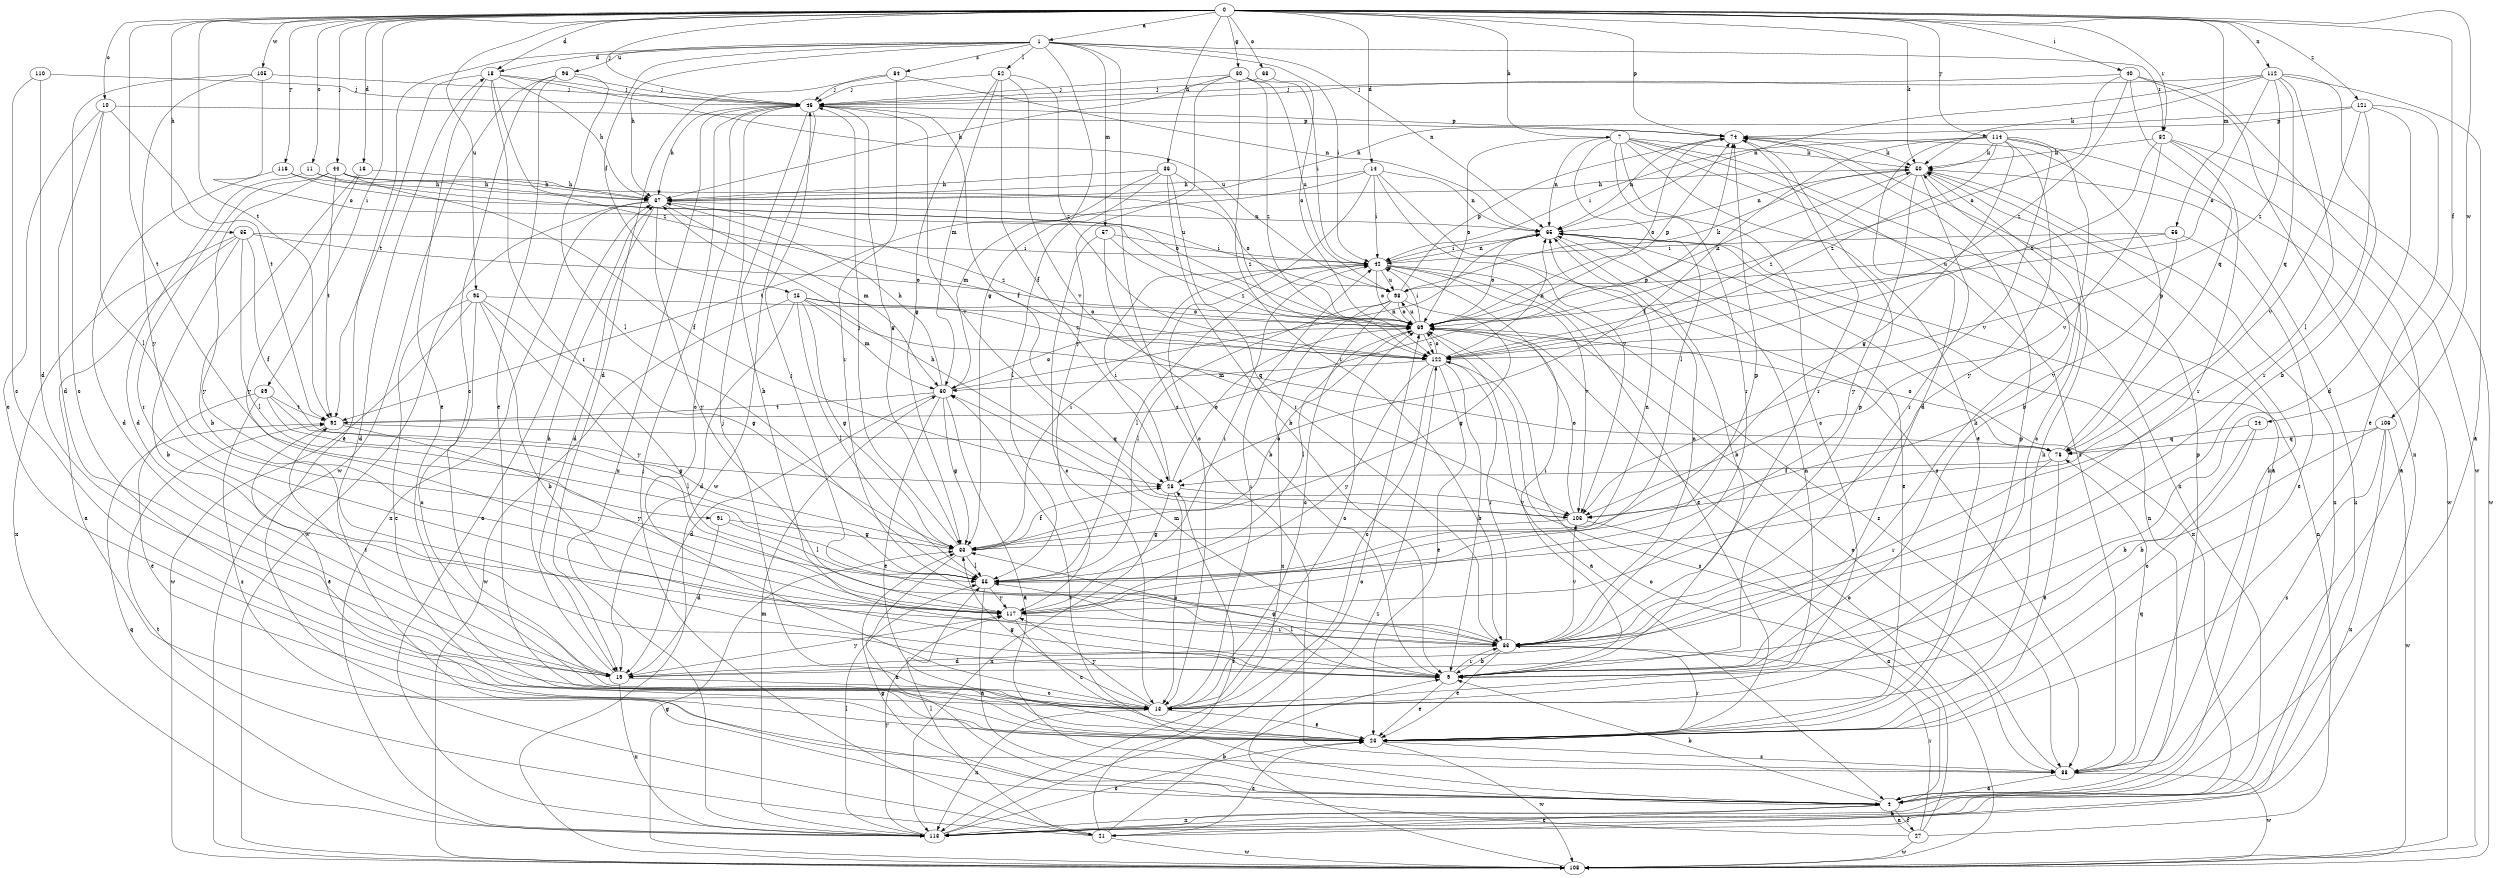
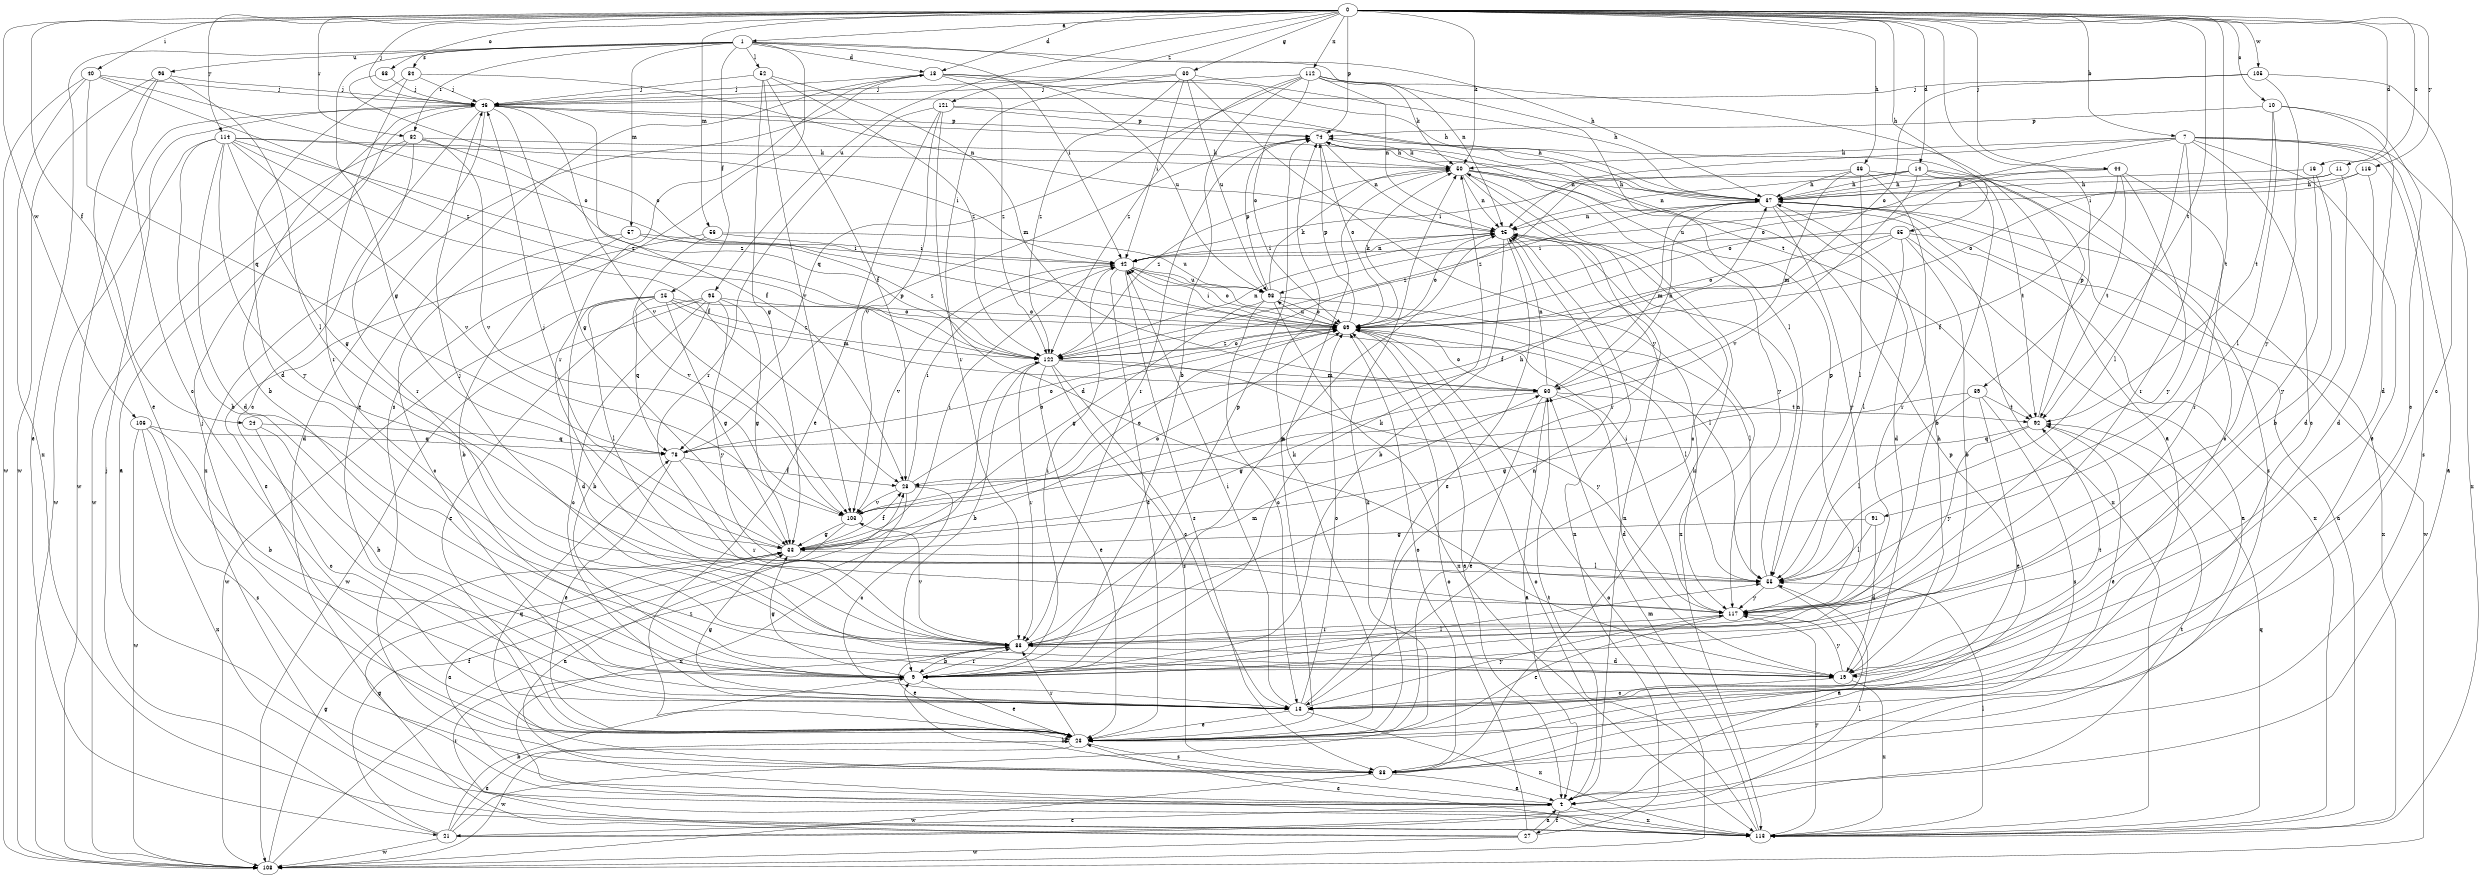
node "110": removed
node "65": label "65" -> "45"
edge "83" -> "122": reversed
